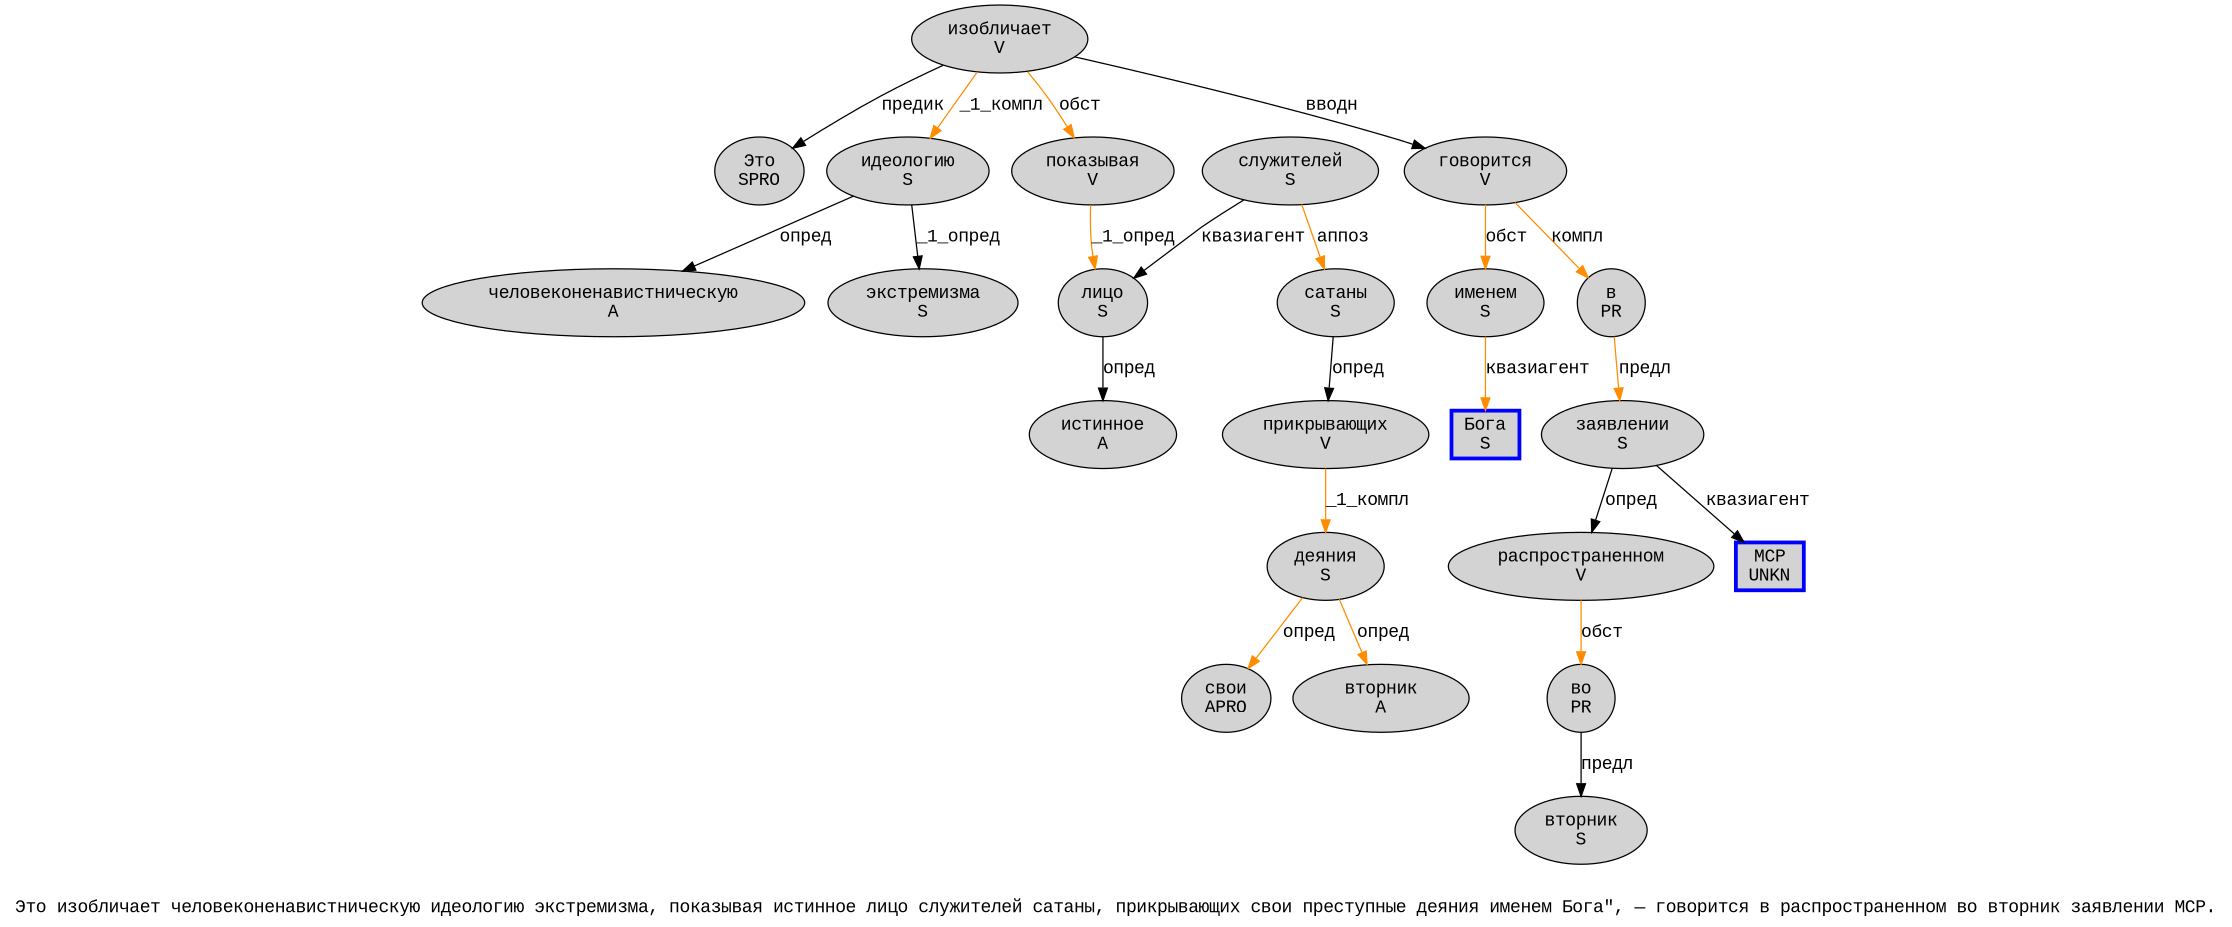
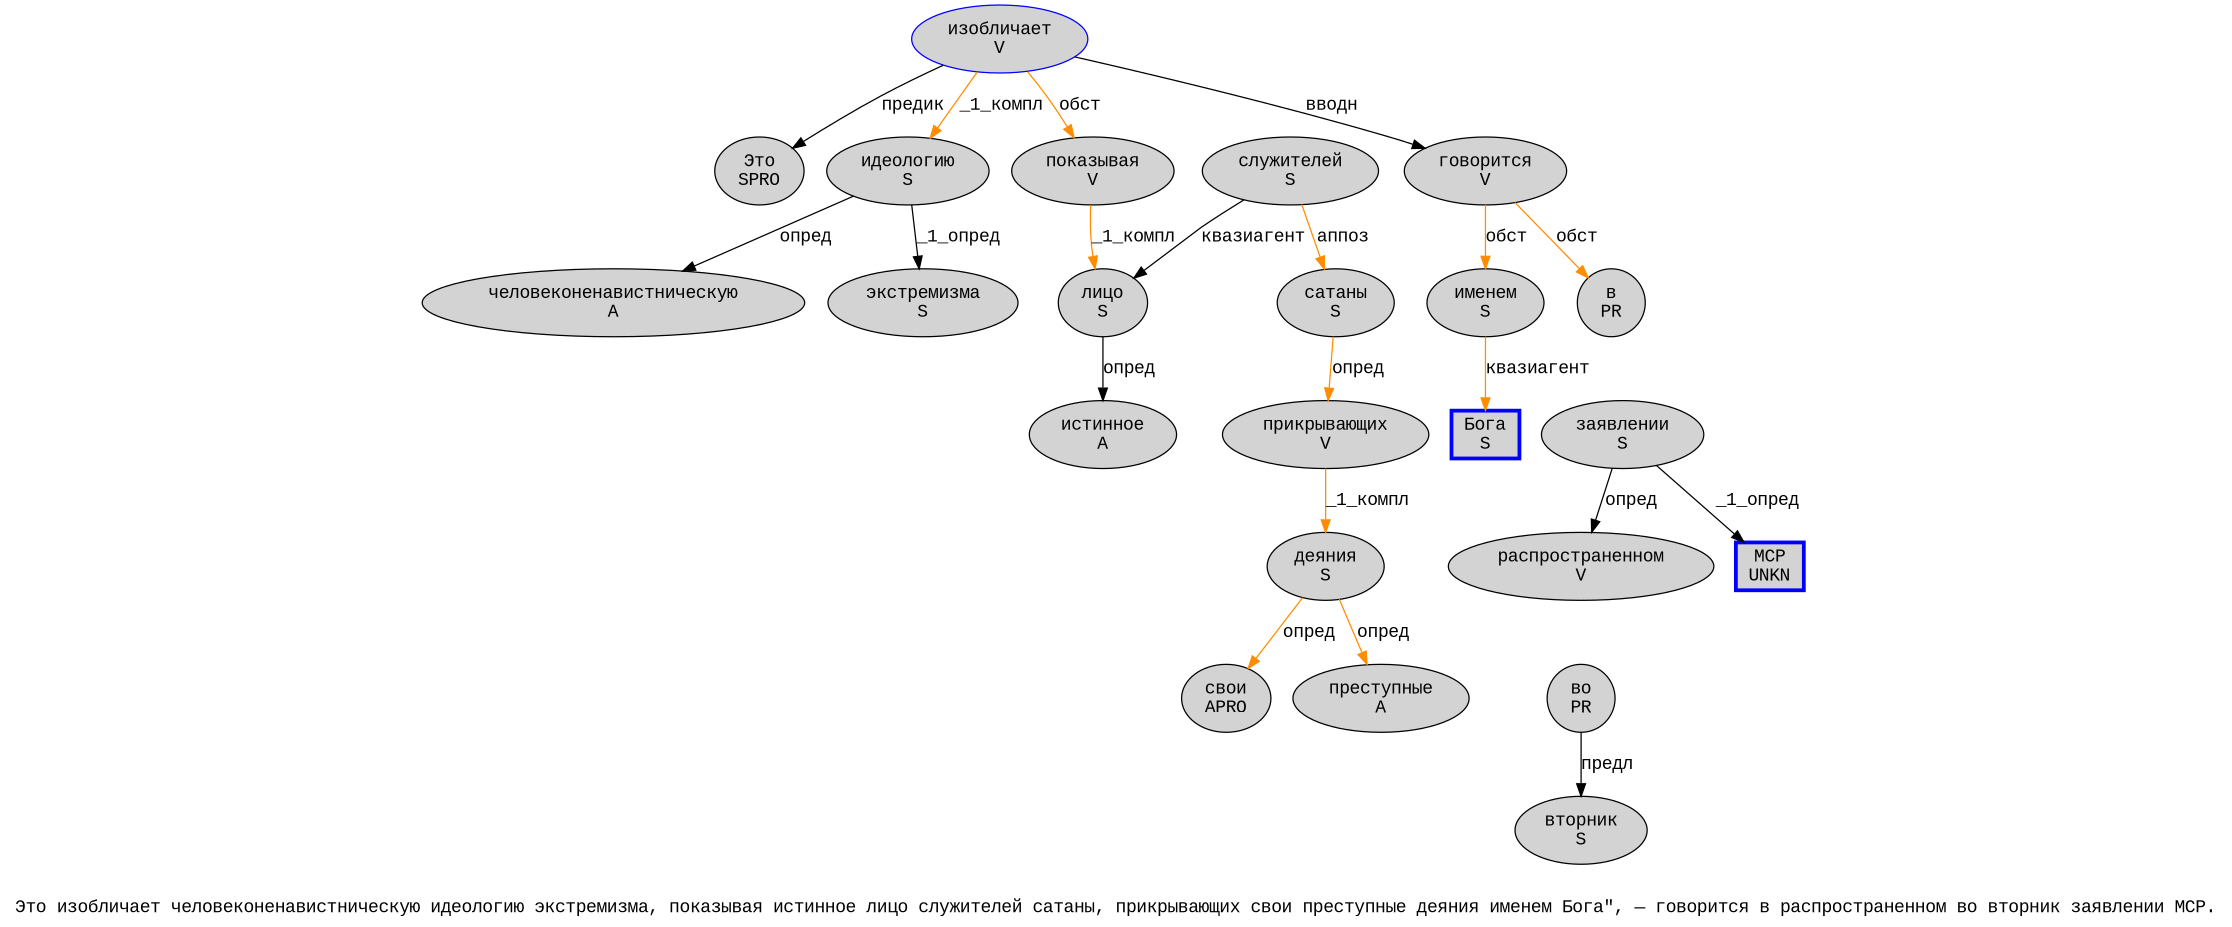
node "изобличает V": color black -> blue
edge "показывая V" -> "лицо S": label "_1_опред" -> "_1_компл"
edge "говорится V" -> "в PR": label "компл" -> "обст"
edge "сатаны S" -> "прикрывающих V": color black -> darkorange
edge "в PR" -> "заявлении S": removed, label "предл"
edge "заявлении S" -> "МСР UNKN": label "квазиагент" -> "_1_опред"
edge "распространенном V" -> "во PR": removed, label "обст"
node "вторник A": label "вторник A" -> "преступные A"
